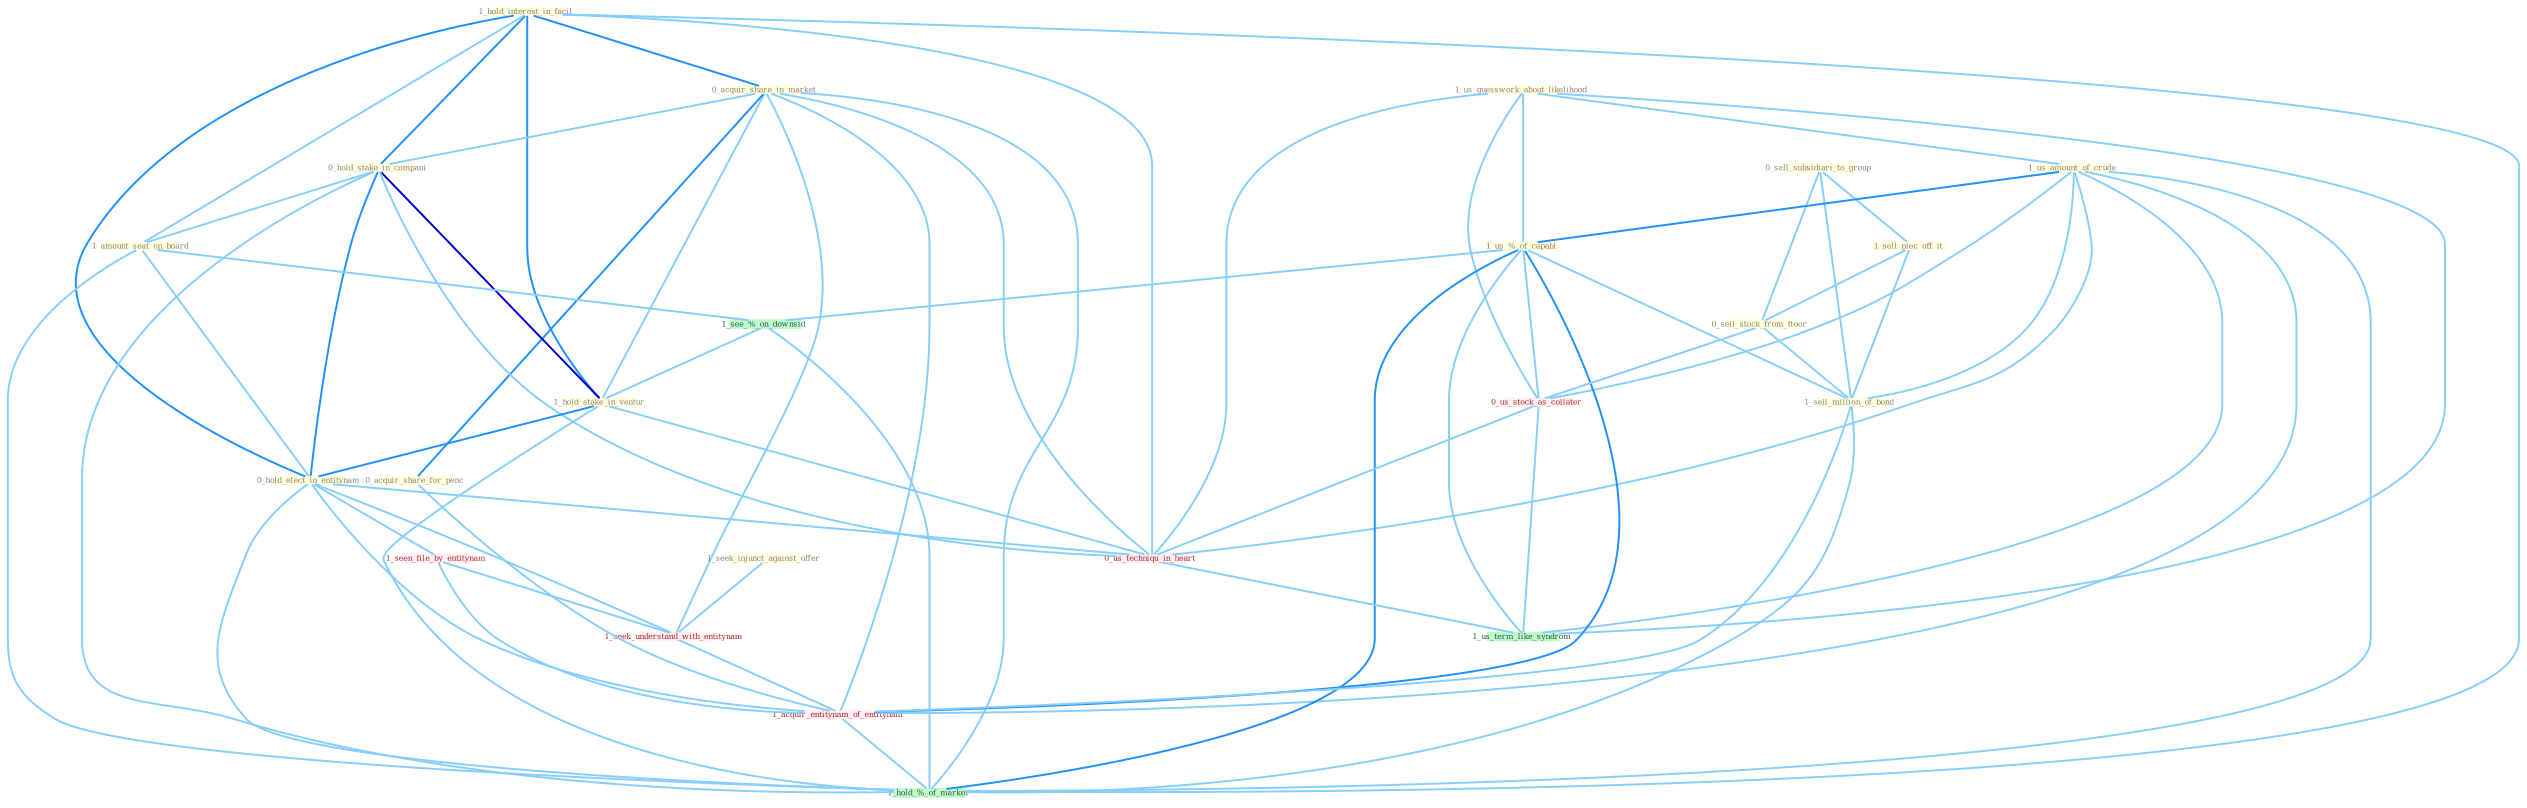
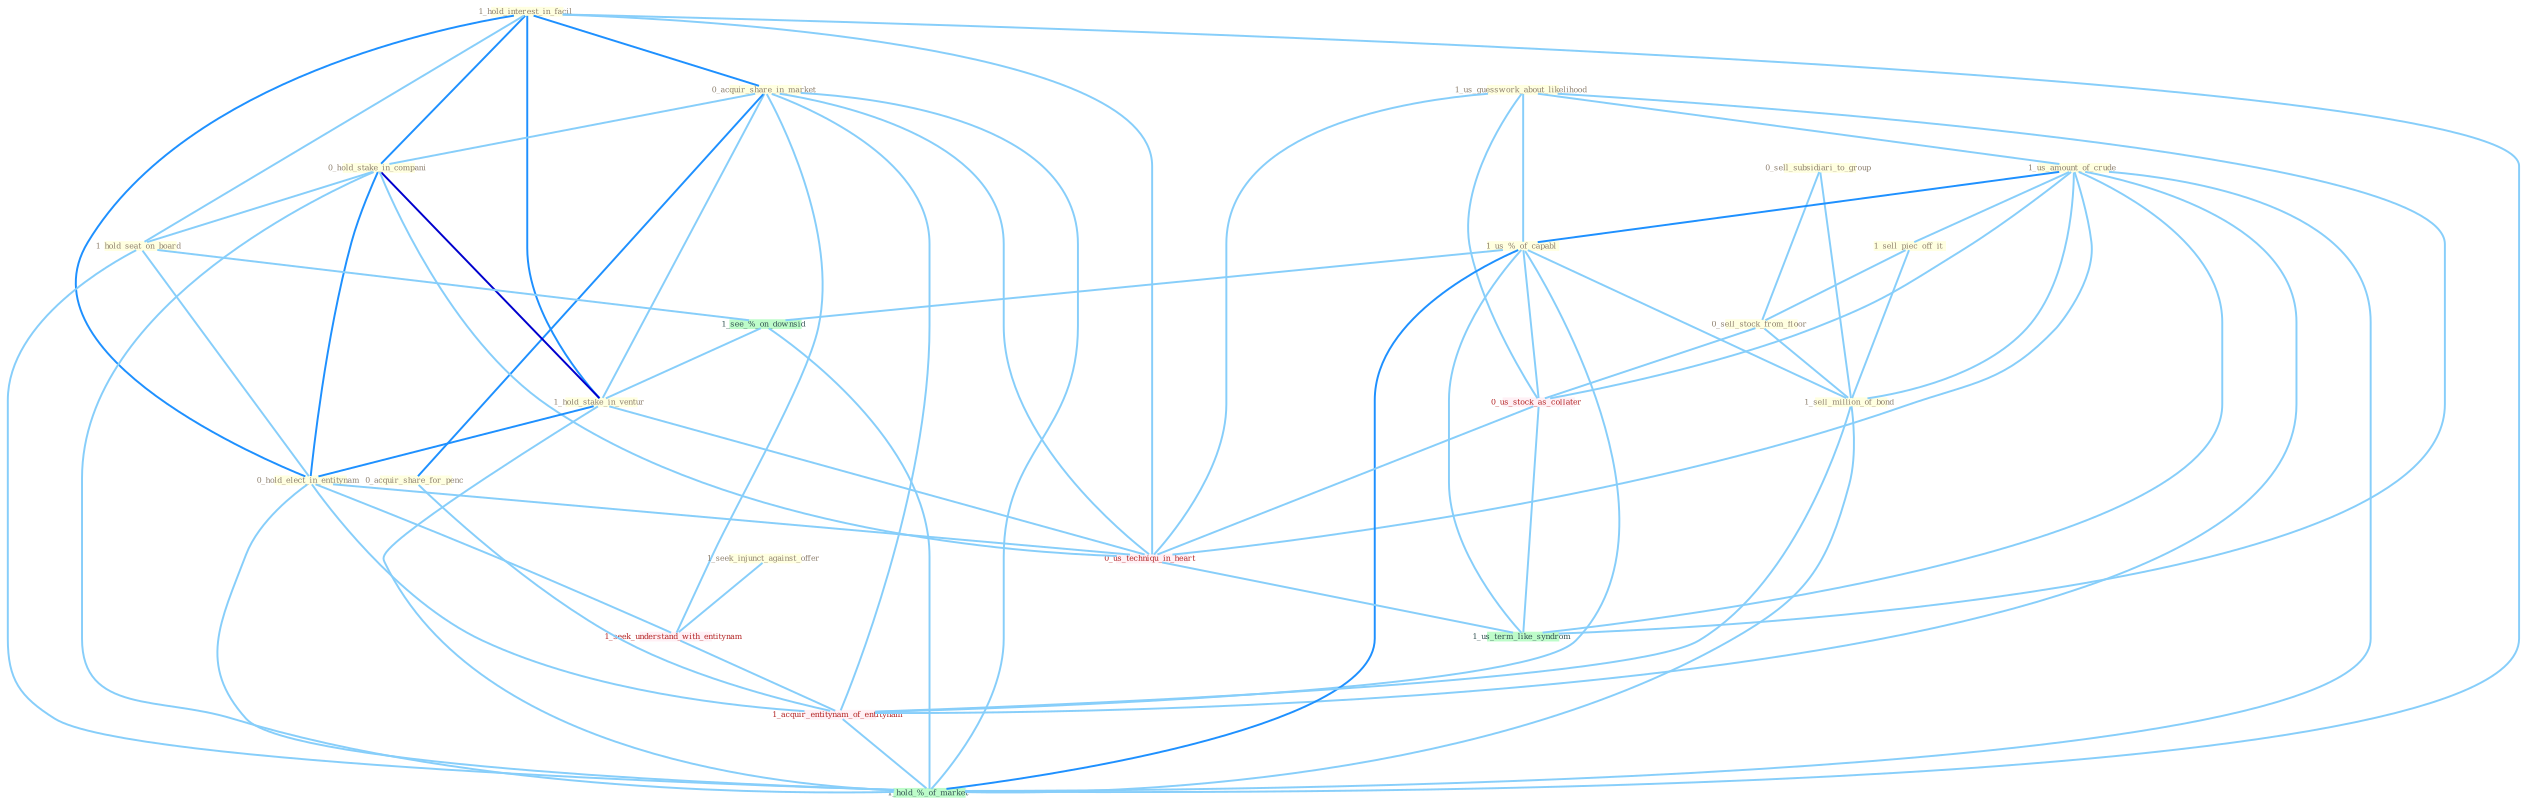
edge "0_sell_subsidiari_to_group" -- "1_sell_piec_off_it": now "1_us_amount_of_crude" -- "1_sell_piec_off_it"
node "1_amount_seat_on_board": label "1_amount_seat_on_board" -> "1_hold_seat_on_board"
node "1_seen_file_by_entitynam": removed
edge "1_us_%_of_capabl" -- "1_acquir_entitynam_of_entitynam": color #1e90ff -> #87cefa
